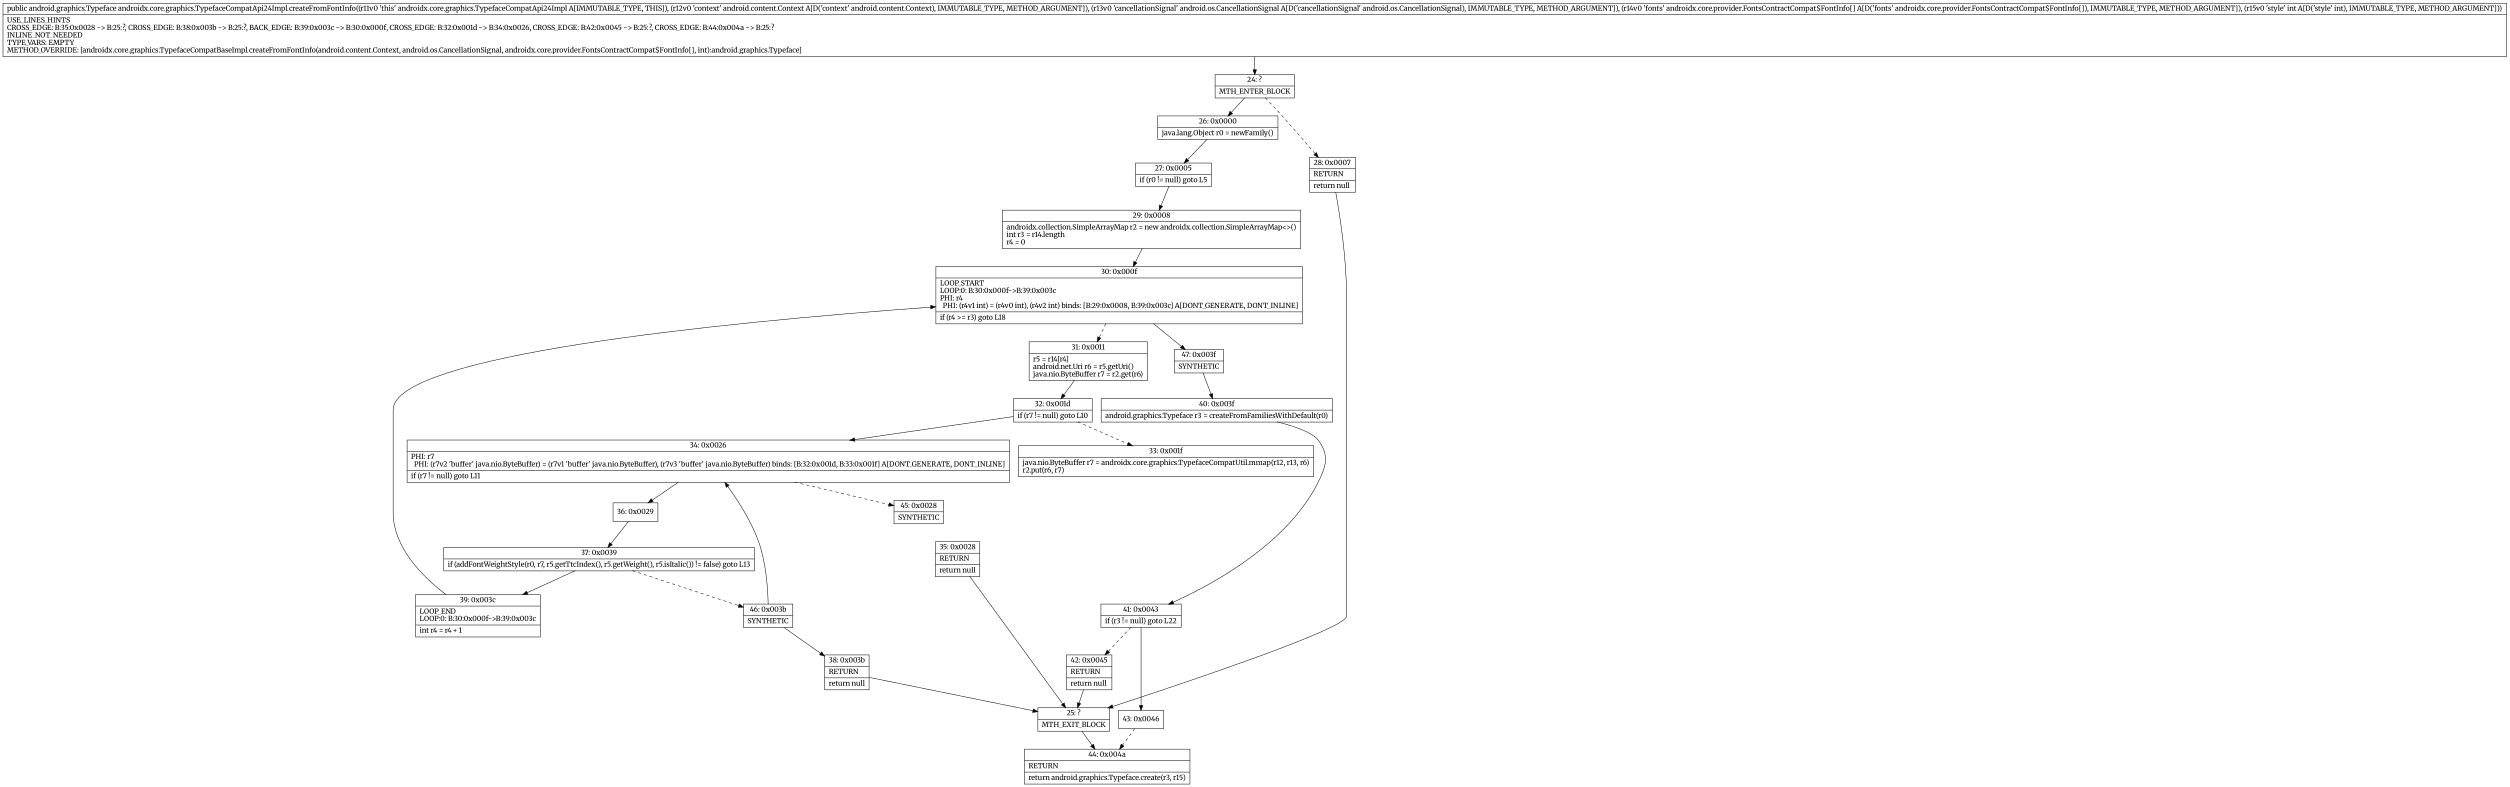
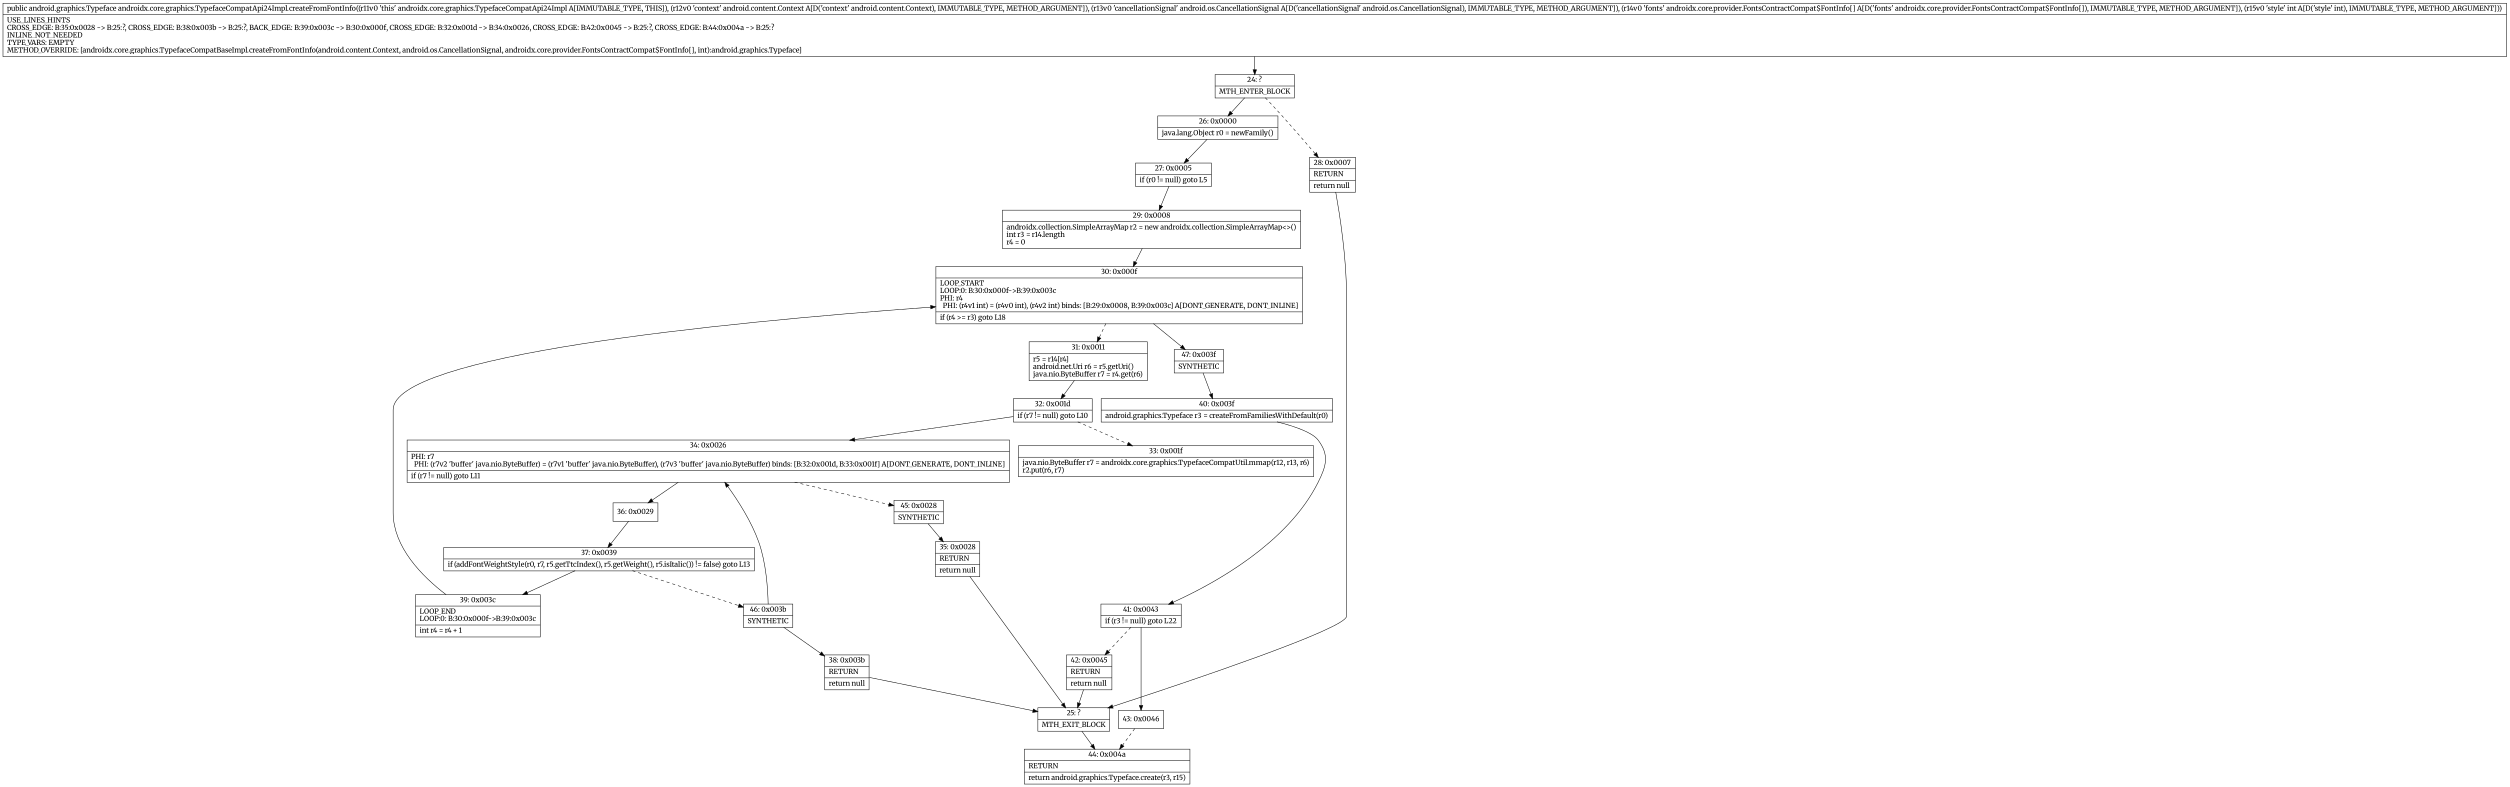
node "31: 0x0011": text "java.nio.ByteBuffer r7 = r2.get(r6)" -> "java.nio.ByteBuffer r7 = r4.get(r6)"
edge "45: 0x0028" -> "35: 0x0028": added
